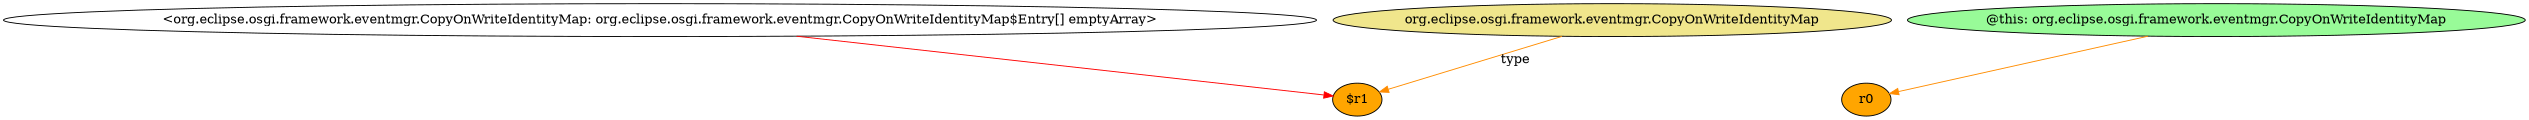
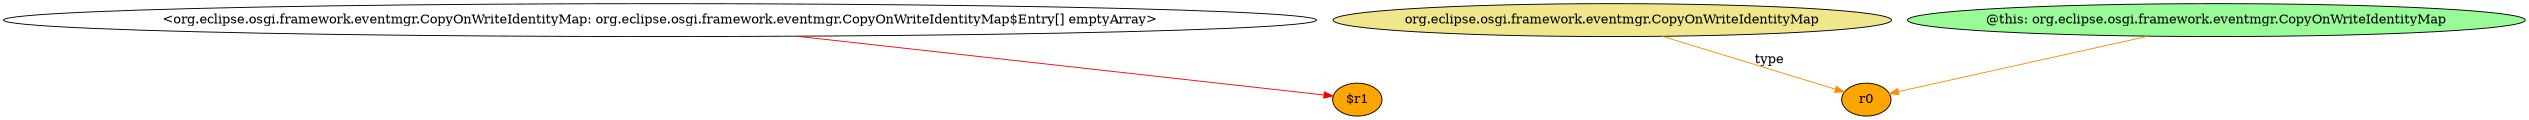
edge "org.eclipse.osgi.framework.eventmgr.CopyOnWriteIdentityMap" -> "$r1": now "org.eclipse.osgi.framework.eventmgr.CopyOnWriteIdentityMap" -> "r0"
